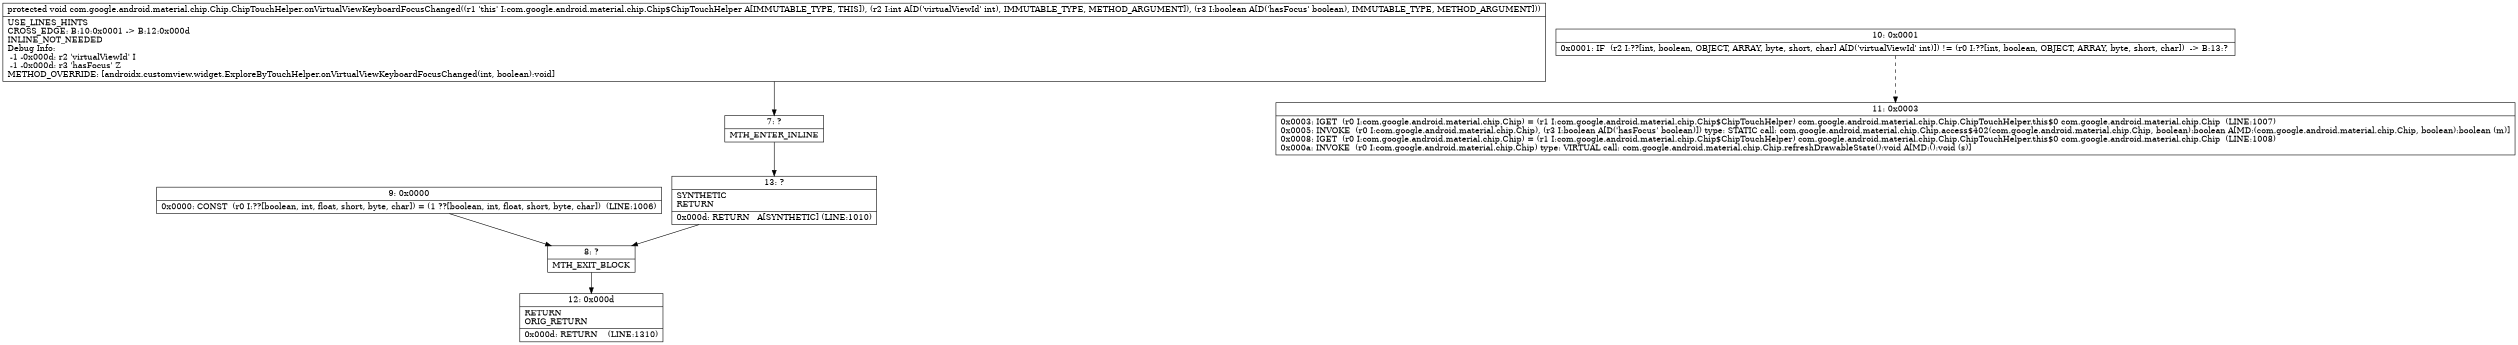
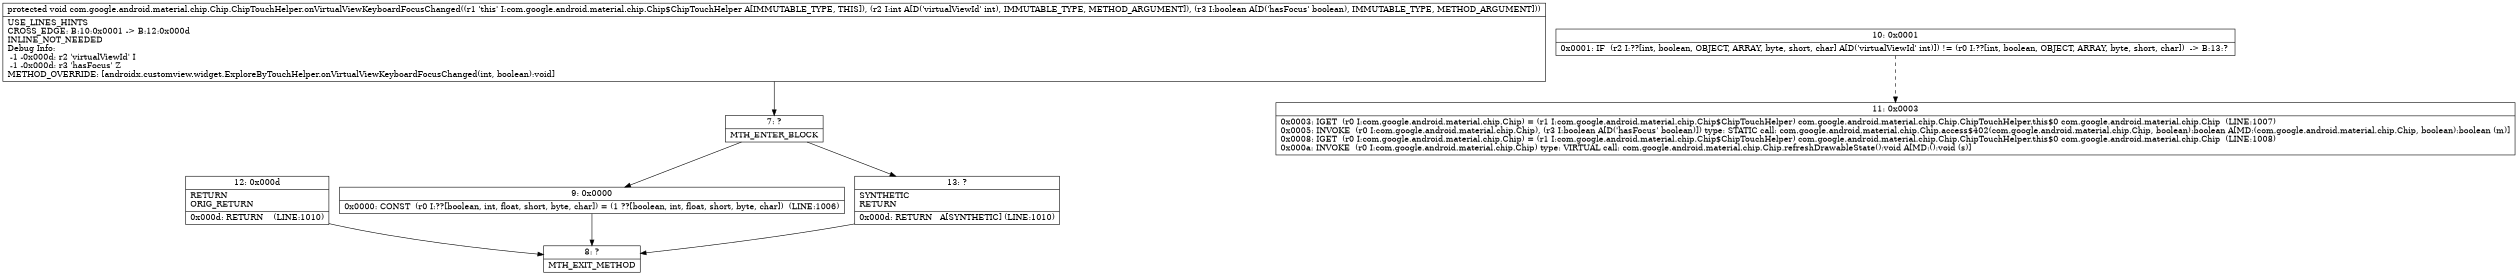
node "7: ?": text "MTH_ENTER_INLINE" -> "MTH_ENTER_BLOCK"
edge "7: ?" -> "9: 0x0000": added
node "8: ?": text "MTH_EXIT_BLOCK" -> "MTH_EXIT_METHOD"
edge "8: ?" -> "12: 0x000d": reversed
node "12: 0x000d": text "0x000d: RETURN    (LINE:1310)" -> "0x000d: RETURN    (LINE:1010)"
